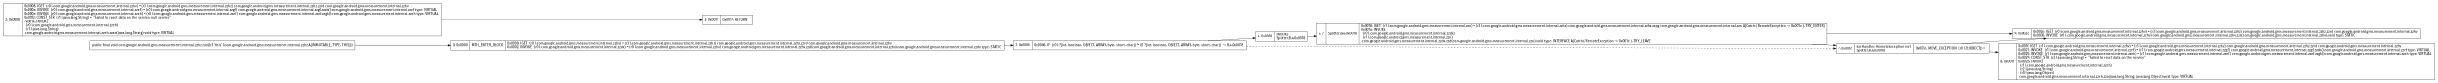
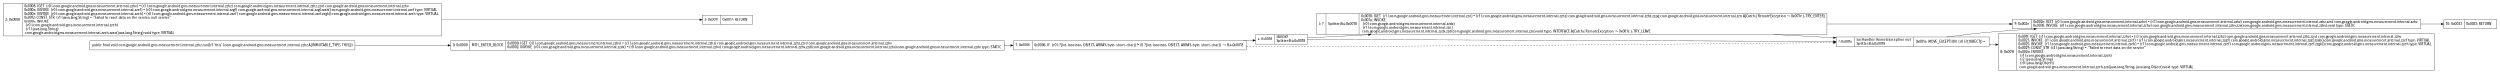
node "2: 0x0008": text "7x0014: INVOKE" -> "0x0014: INVOKE"
node "10: 0x0033": added
edge "4: 0x0018" -> "7: 0x001e": added
